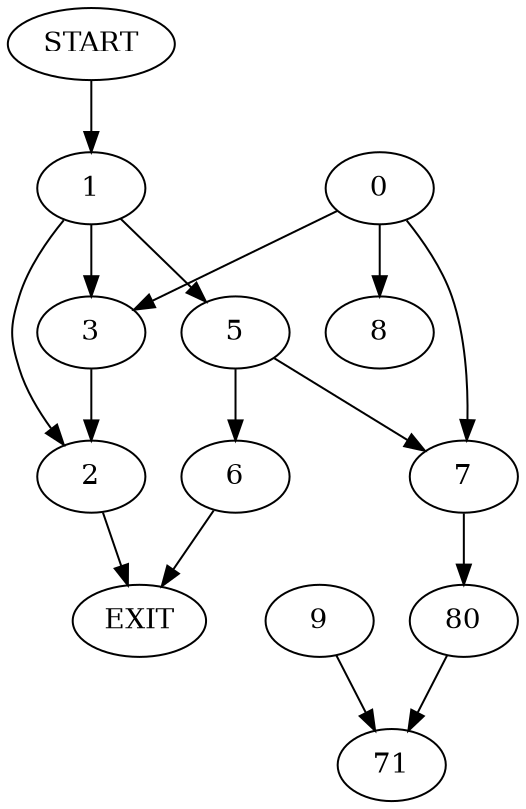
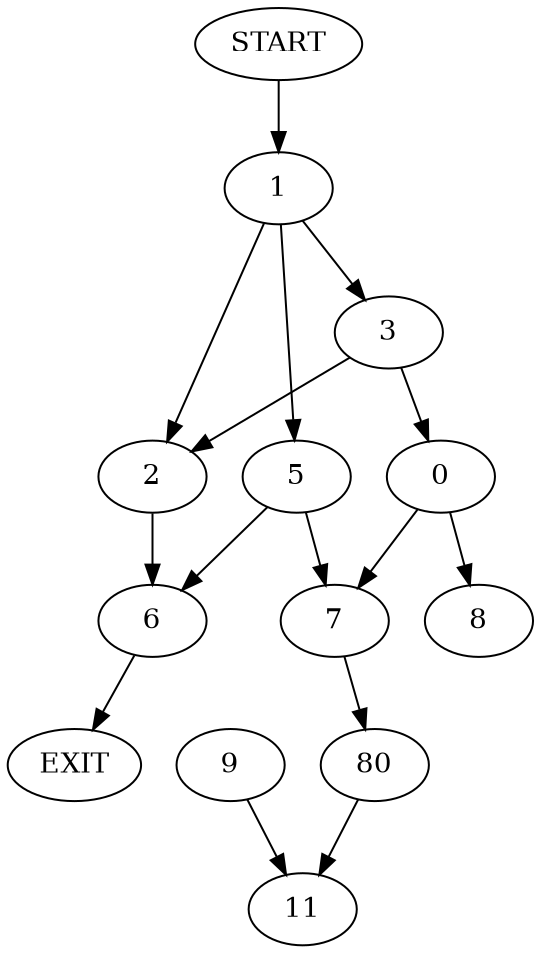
edge "0" -> "3": reversed
edge "2" -> "EXIT": now "2" -> "6"
node "71": label "71" -> "11"
